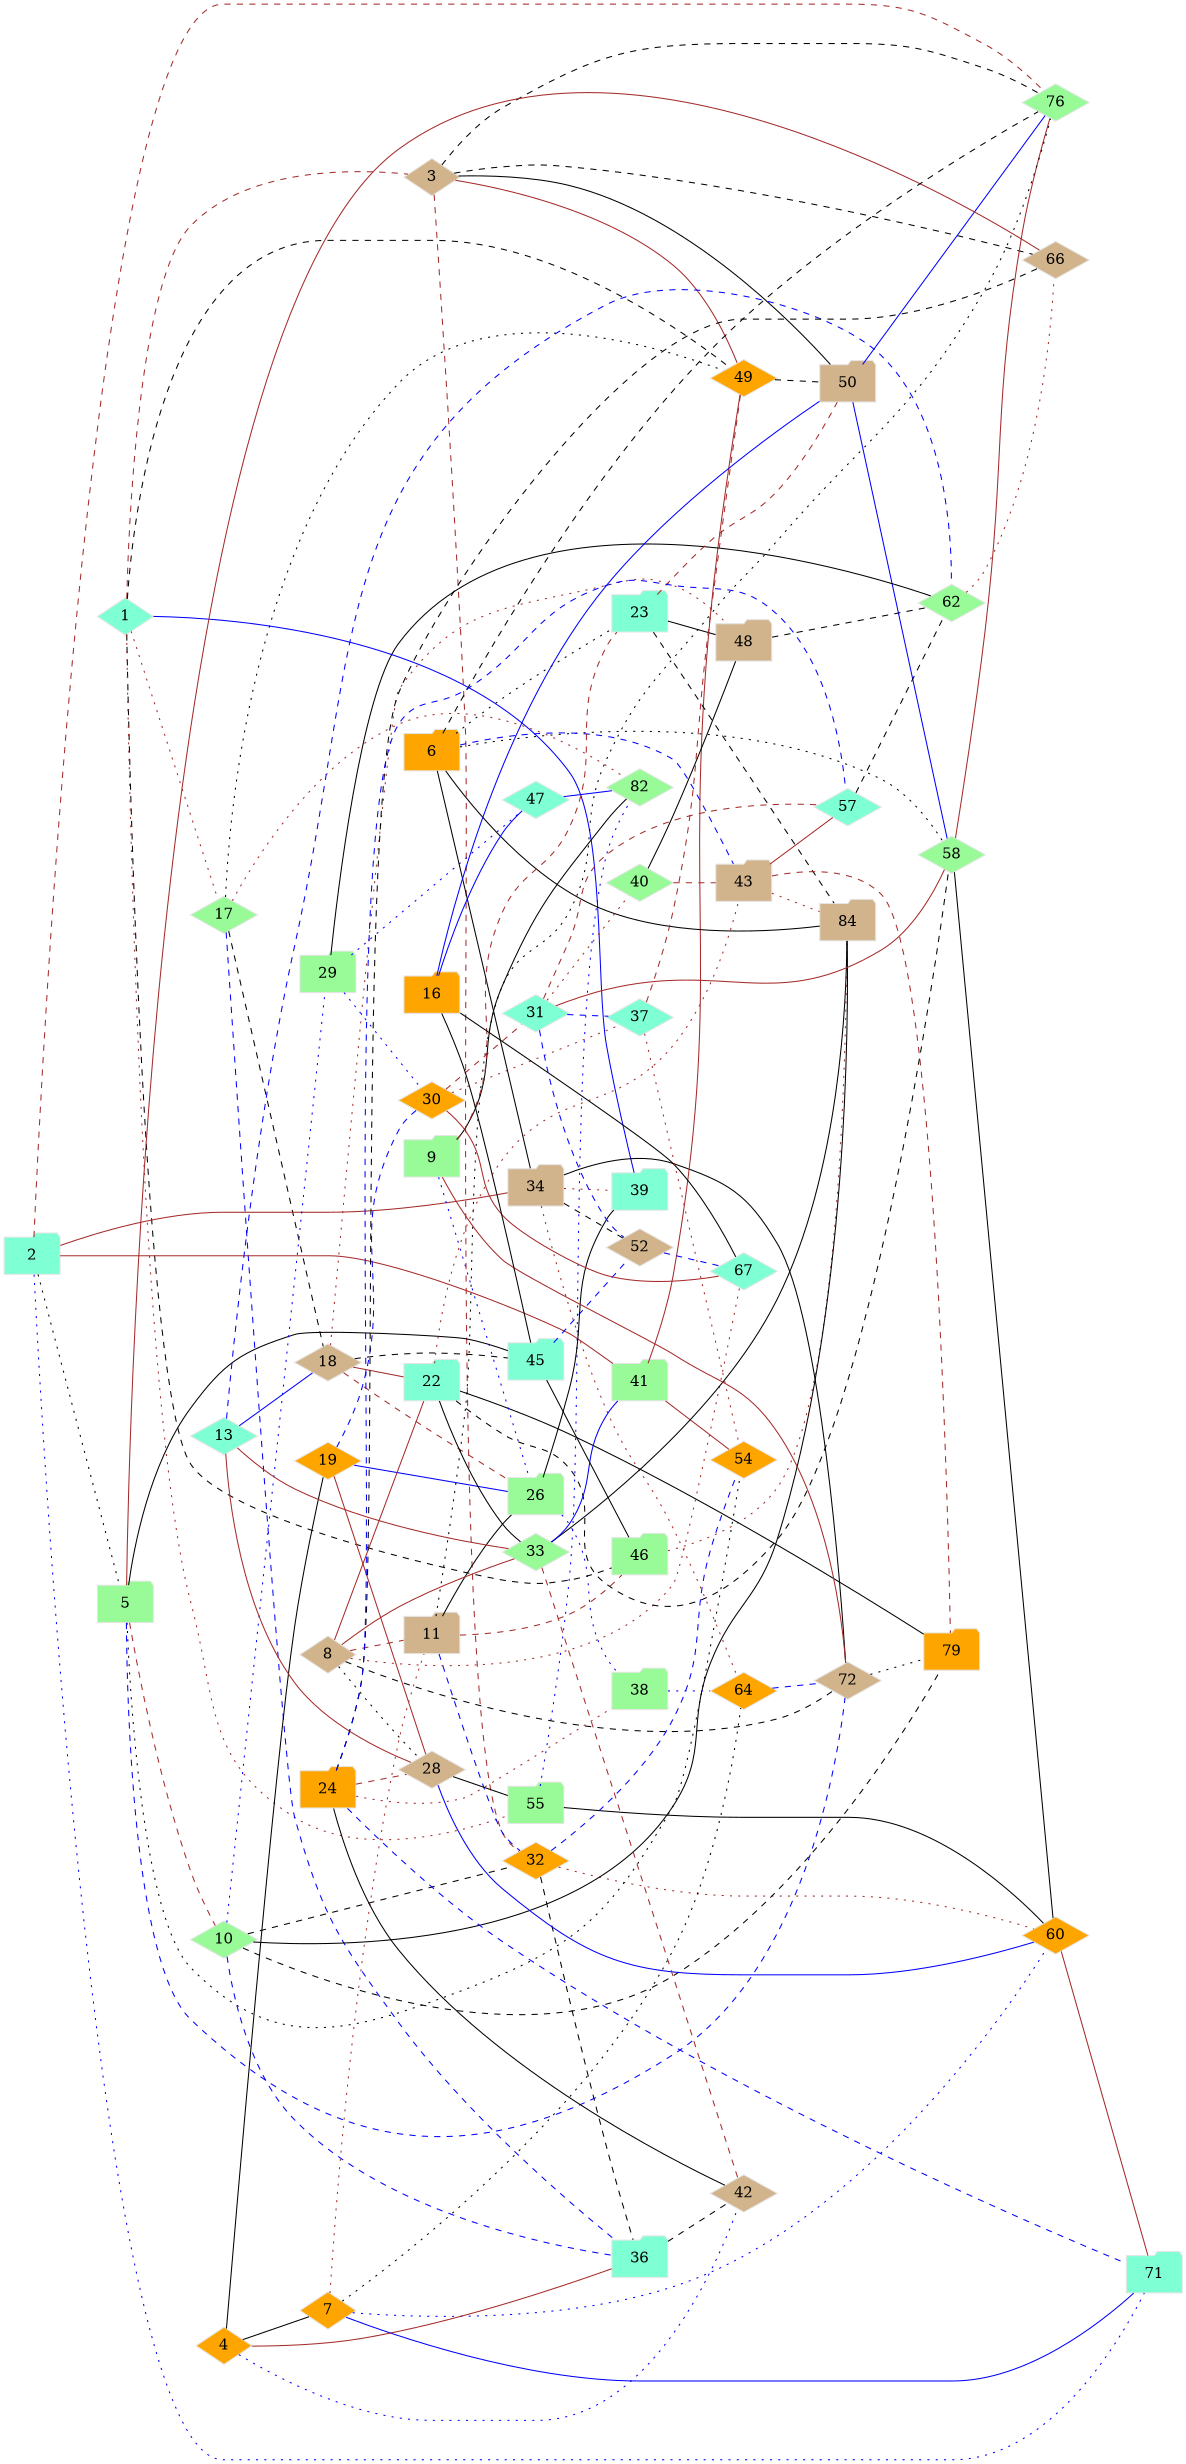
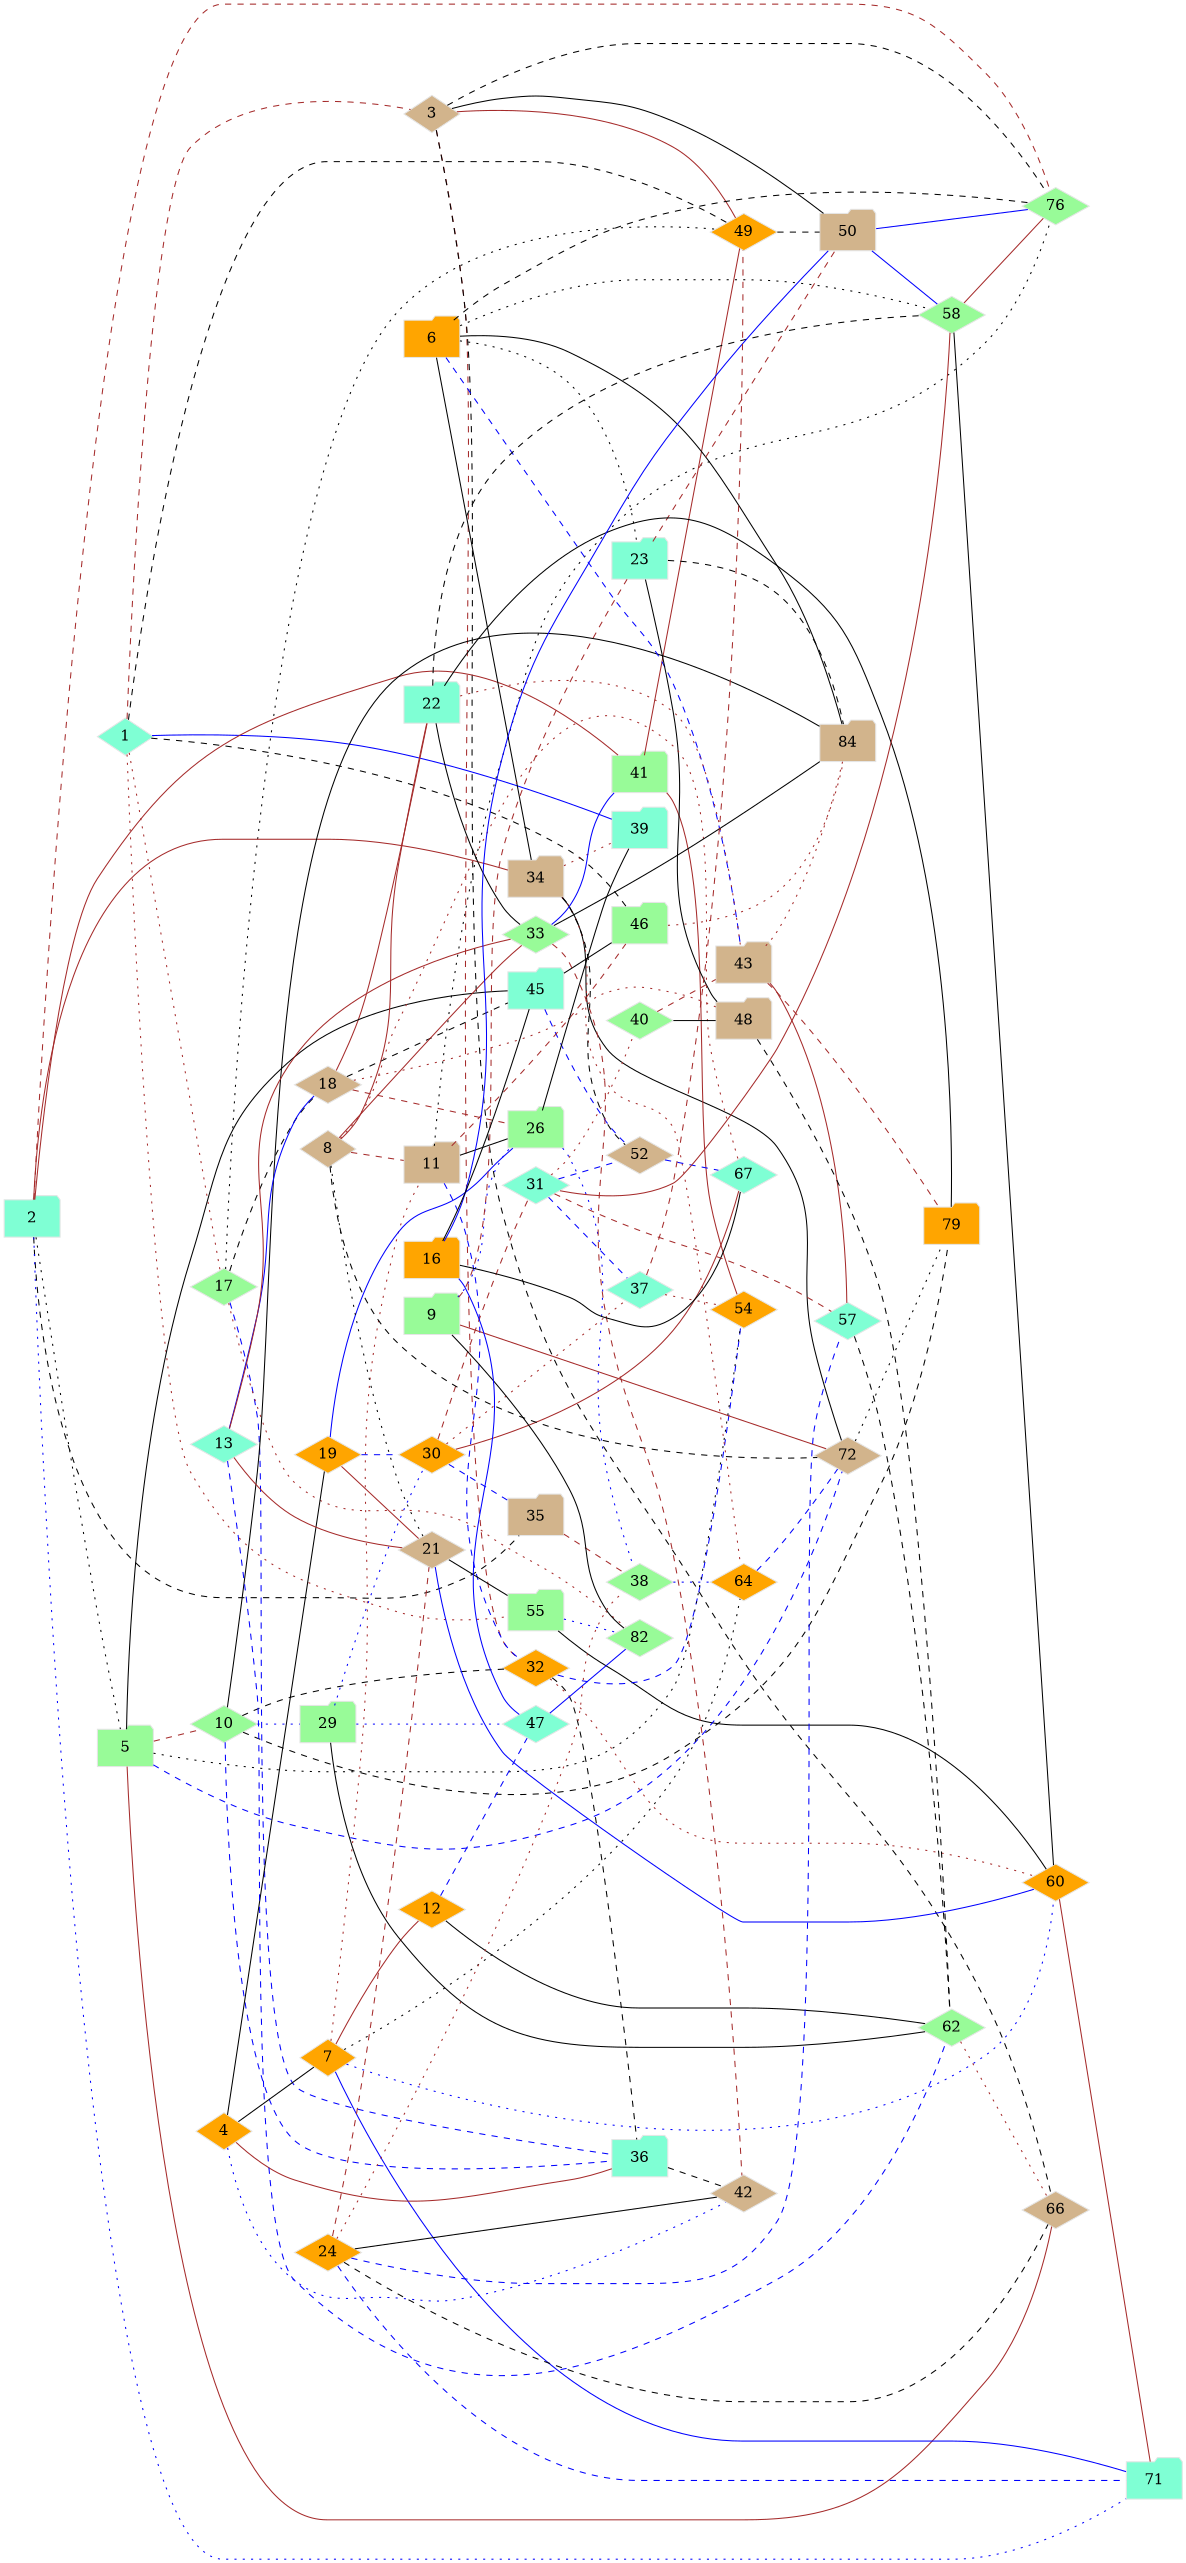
node "35": added
node "38": shape folder -> diamond
node "28": label "28" -> "21"
node "24": shape folder -> diamond
node "12": added
